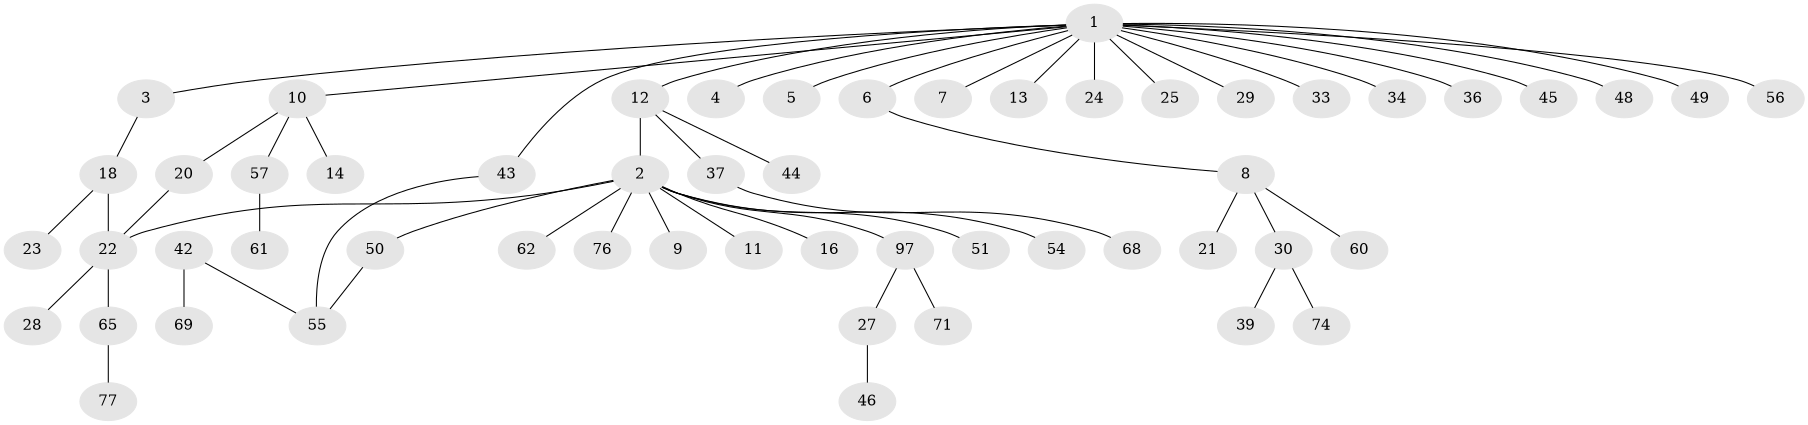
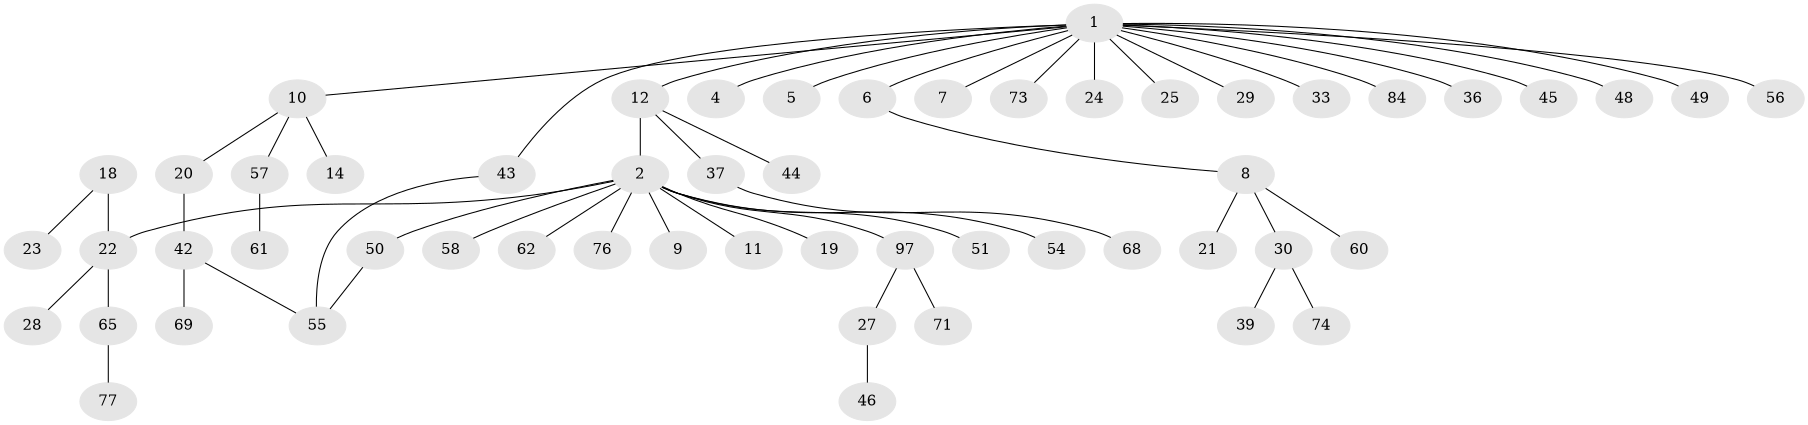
node "3": removed
node "13": label "13" -> "73"
node "34": label "34" -> "84"
edge "20" -- "22": now "20" -- "42"
node "58": added
node "16": label "16" -> "19"
